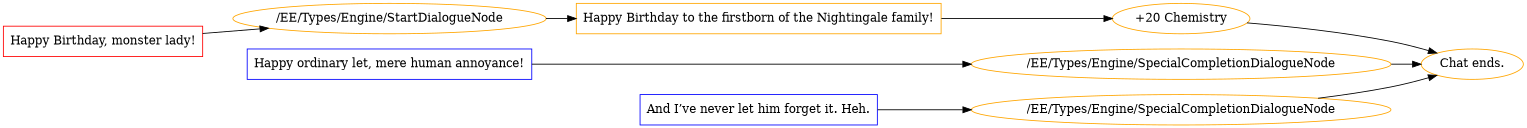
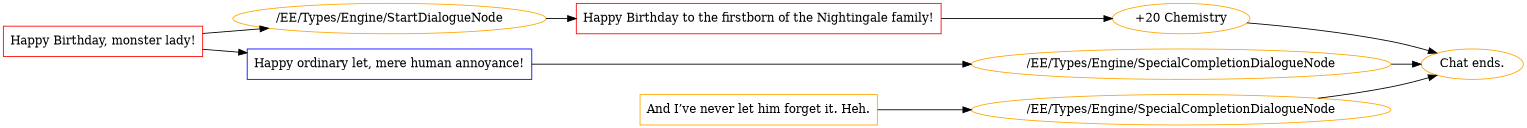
node "Happy Birthday to the firstborn of the Nightingale family!": color orange -> red
edge "Happy Birthday, monster lady!" -> "Happy ordinary let, mere human annoyance!": added
node "And I’ve never let him forget it. Heh.": color blue -> orange
